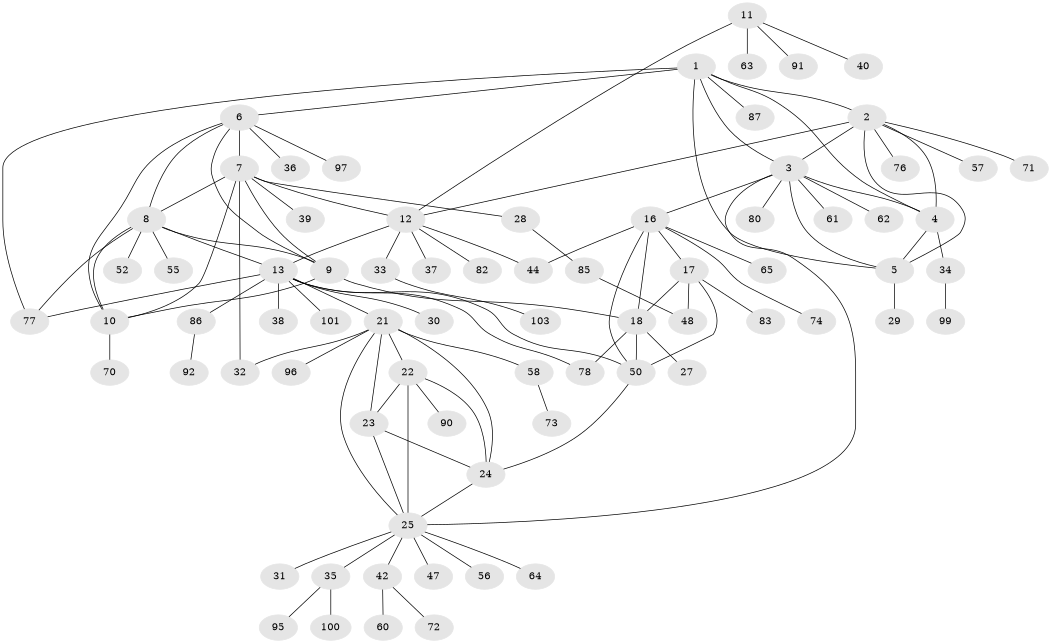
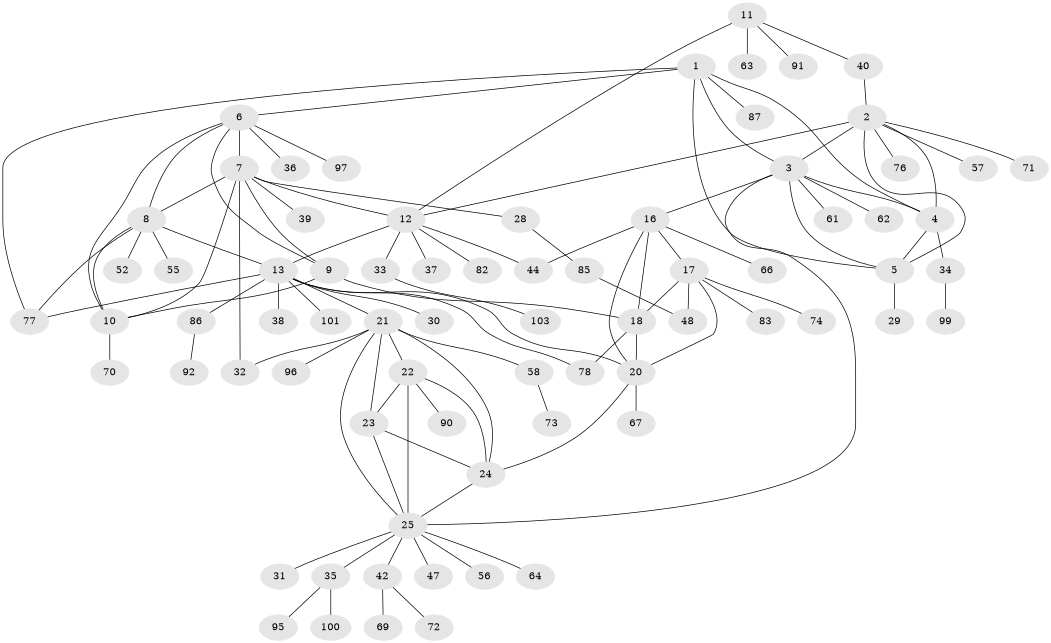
edge "1" -- "2": now "40" -- "2"
node "80": removed
edge "8" -- "9": removed
node "65": label "65" -> "66"
edge "16" -- "74": now "17" -- "74"
node "50": label "50" -> "20"
node "27": removed
node "67": added
node "60": label "60" -> "69"
